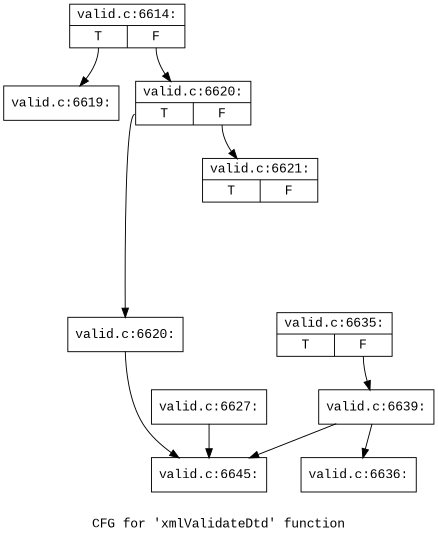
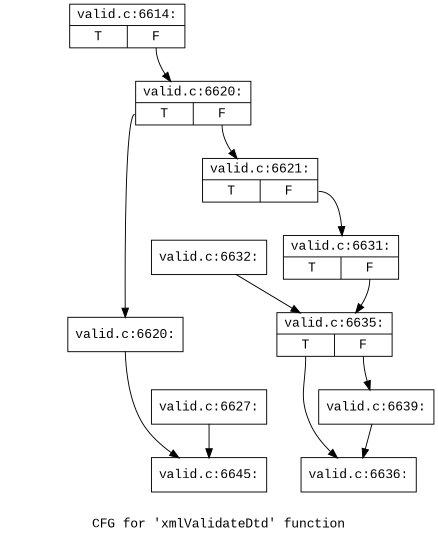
node "valid.c:6619:": removed
node "valid.c:6632:": added
node "valid.c:6631:": added
edge "valid.c:6635:" -> "valid.c:6636:": added
edge "valid.c:6639:" -> "valid.c:6645:": removed
